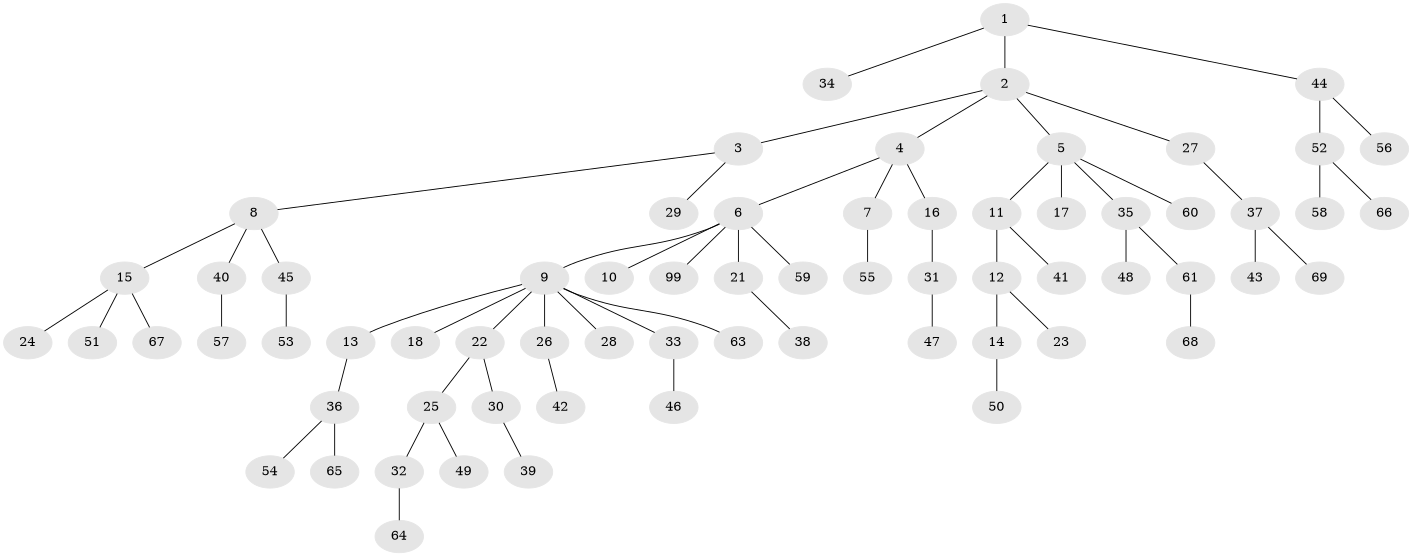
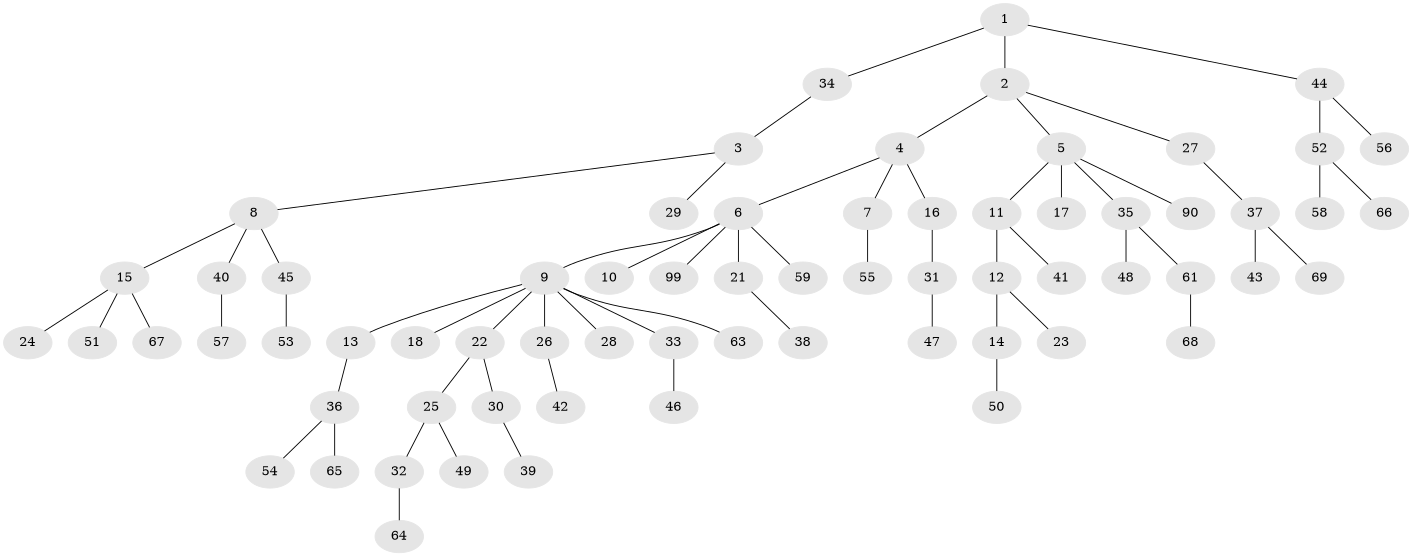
edge "2" -- "3": now "34" -- "3"
node "60": label "60" -> "90"
